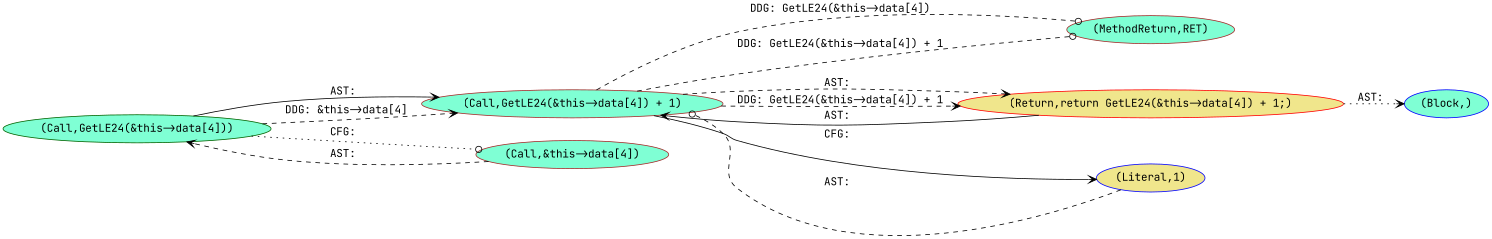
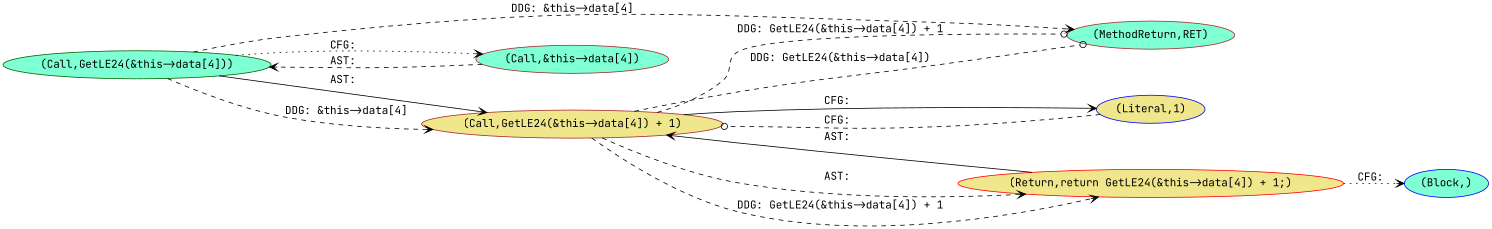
edge "(Call,GetLE24(&this->data[4]))" -> "(MethodReturn,RET)": added, label "DDG: &this->data[4]"
edge "(Return,return GetLE24(&this->data[4]) + 1;)" -> "(Block,)": label "AST: " -> "CFG: "
node "(Call,GetLE24(&this->data[4]) + 1)": fillcolor aquamarine -> khaki
edge "(Call,GetLE24(&this->data[4]))" -> "(Call,&this->data[4])": arrowhead odot -> vee
edge "(Literal,1)" -> "(Call,GetLE24(&this->data[4]) + 1)": label "AST: " -> "CFG: "
